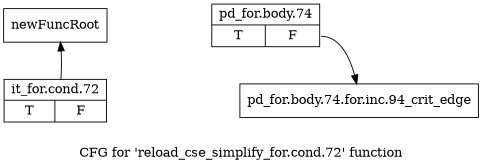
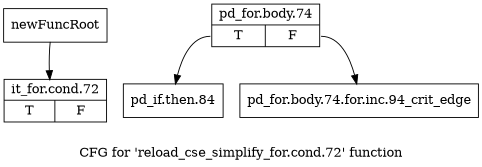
edge "it_for.cond.72" -> "newFuncRoot": reversed
node "pd_if.then.84": added
